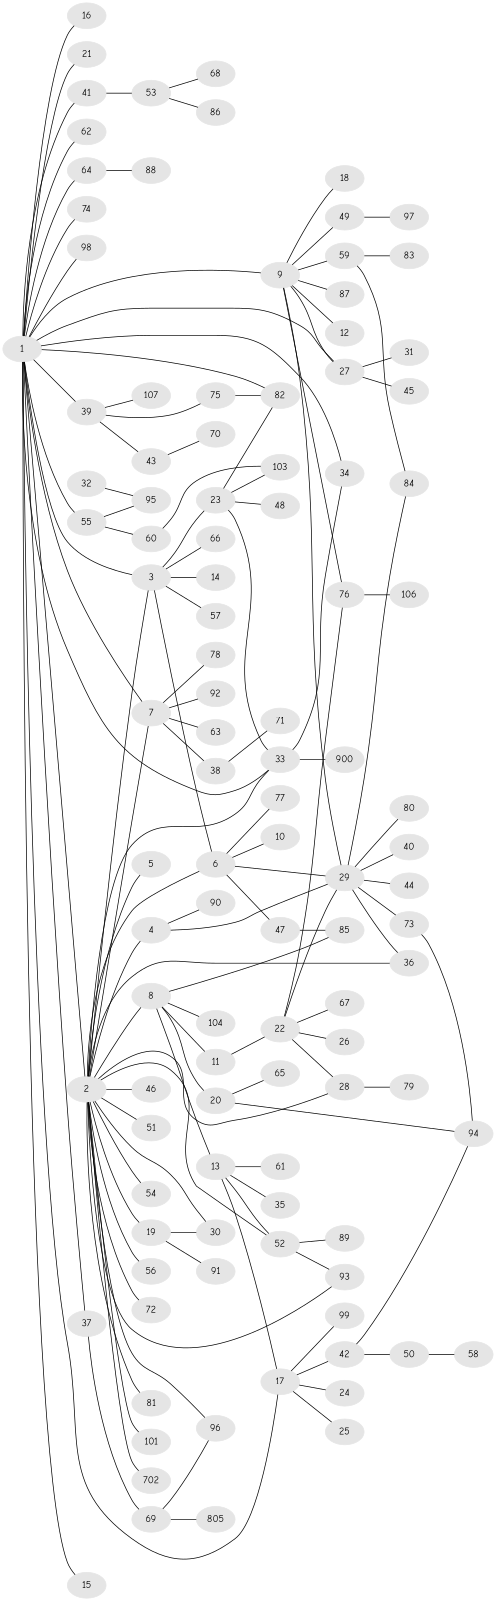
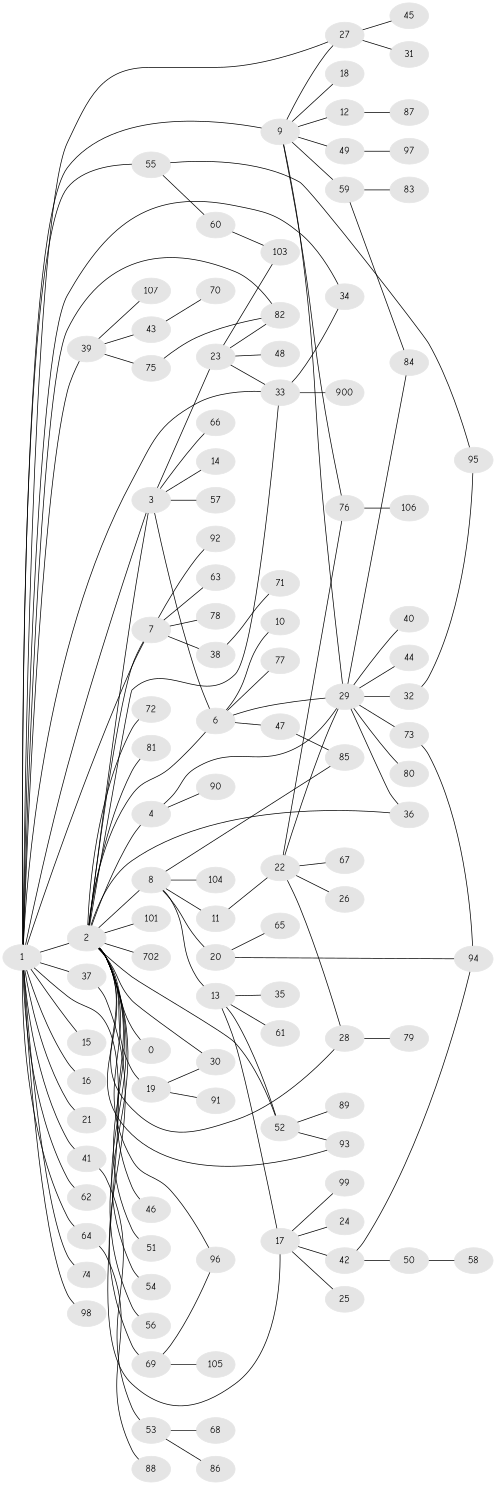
edge "9" -- "87": now "12" -- "87"
edge "29" -- "32": added
node "5": label "5" -> "0"
node "805": label "805" -> "105"
